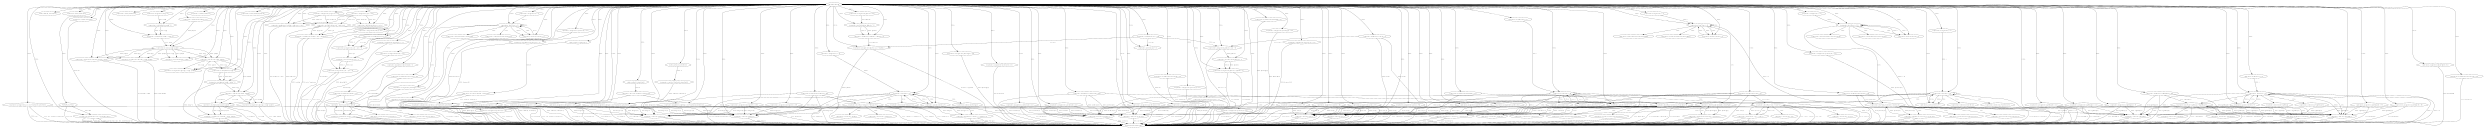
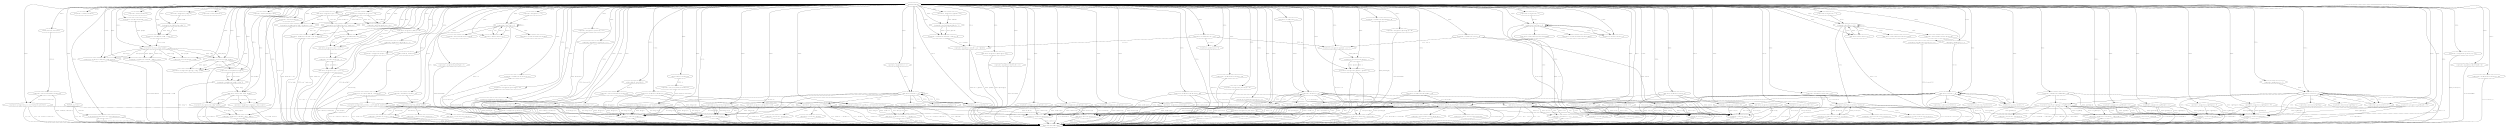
node "(<operator>.cast,(int*)calloc(8, sizeof(int)))": added
